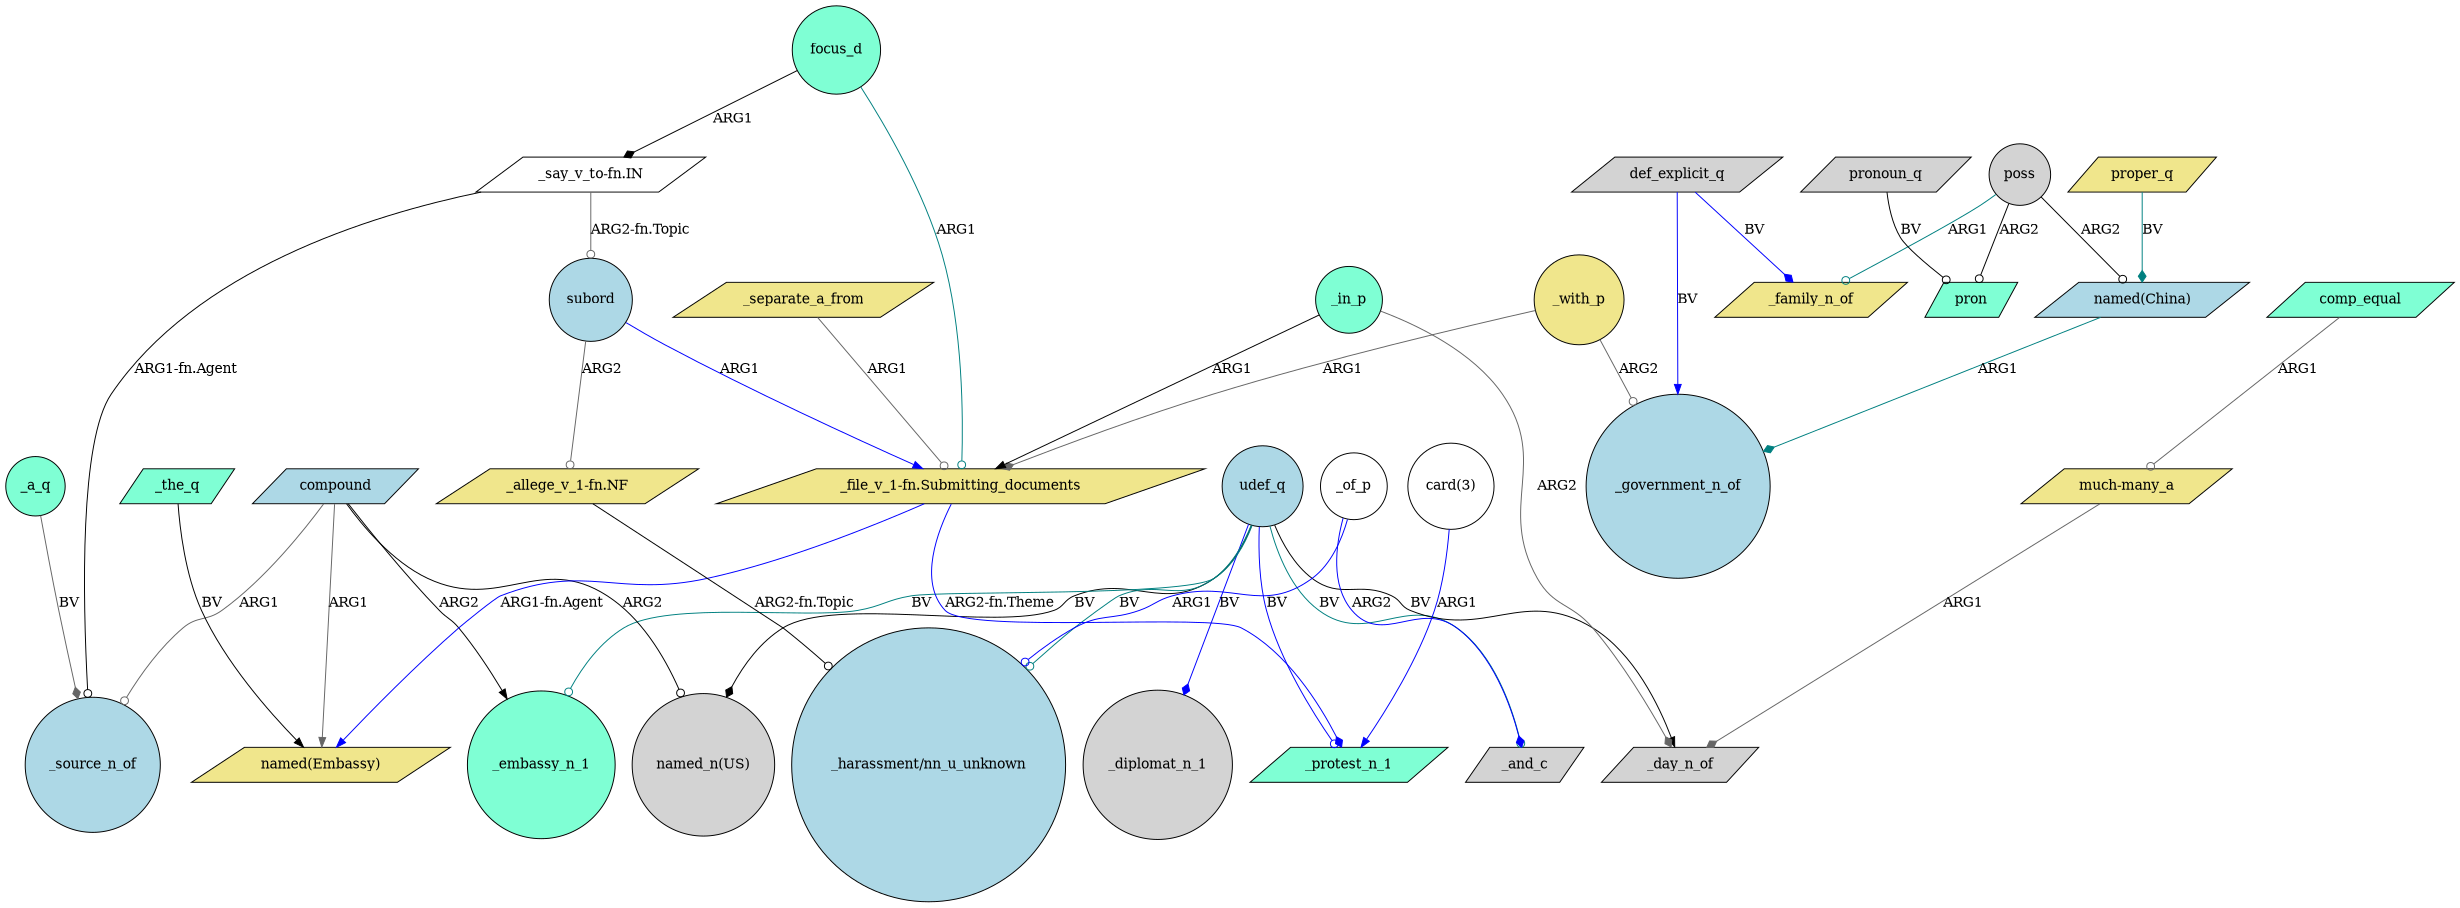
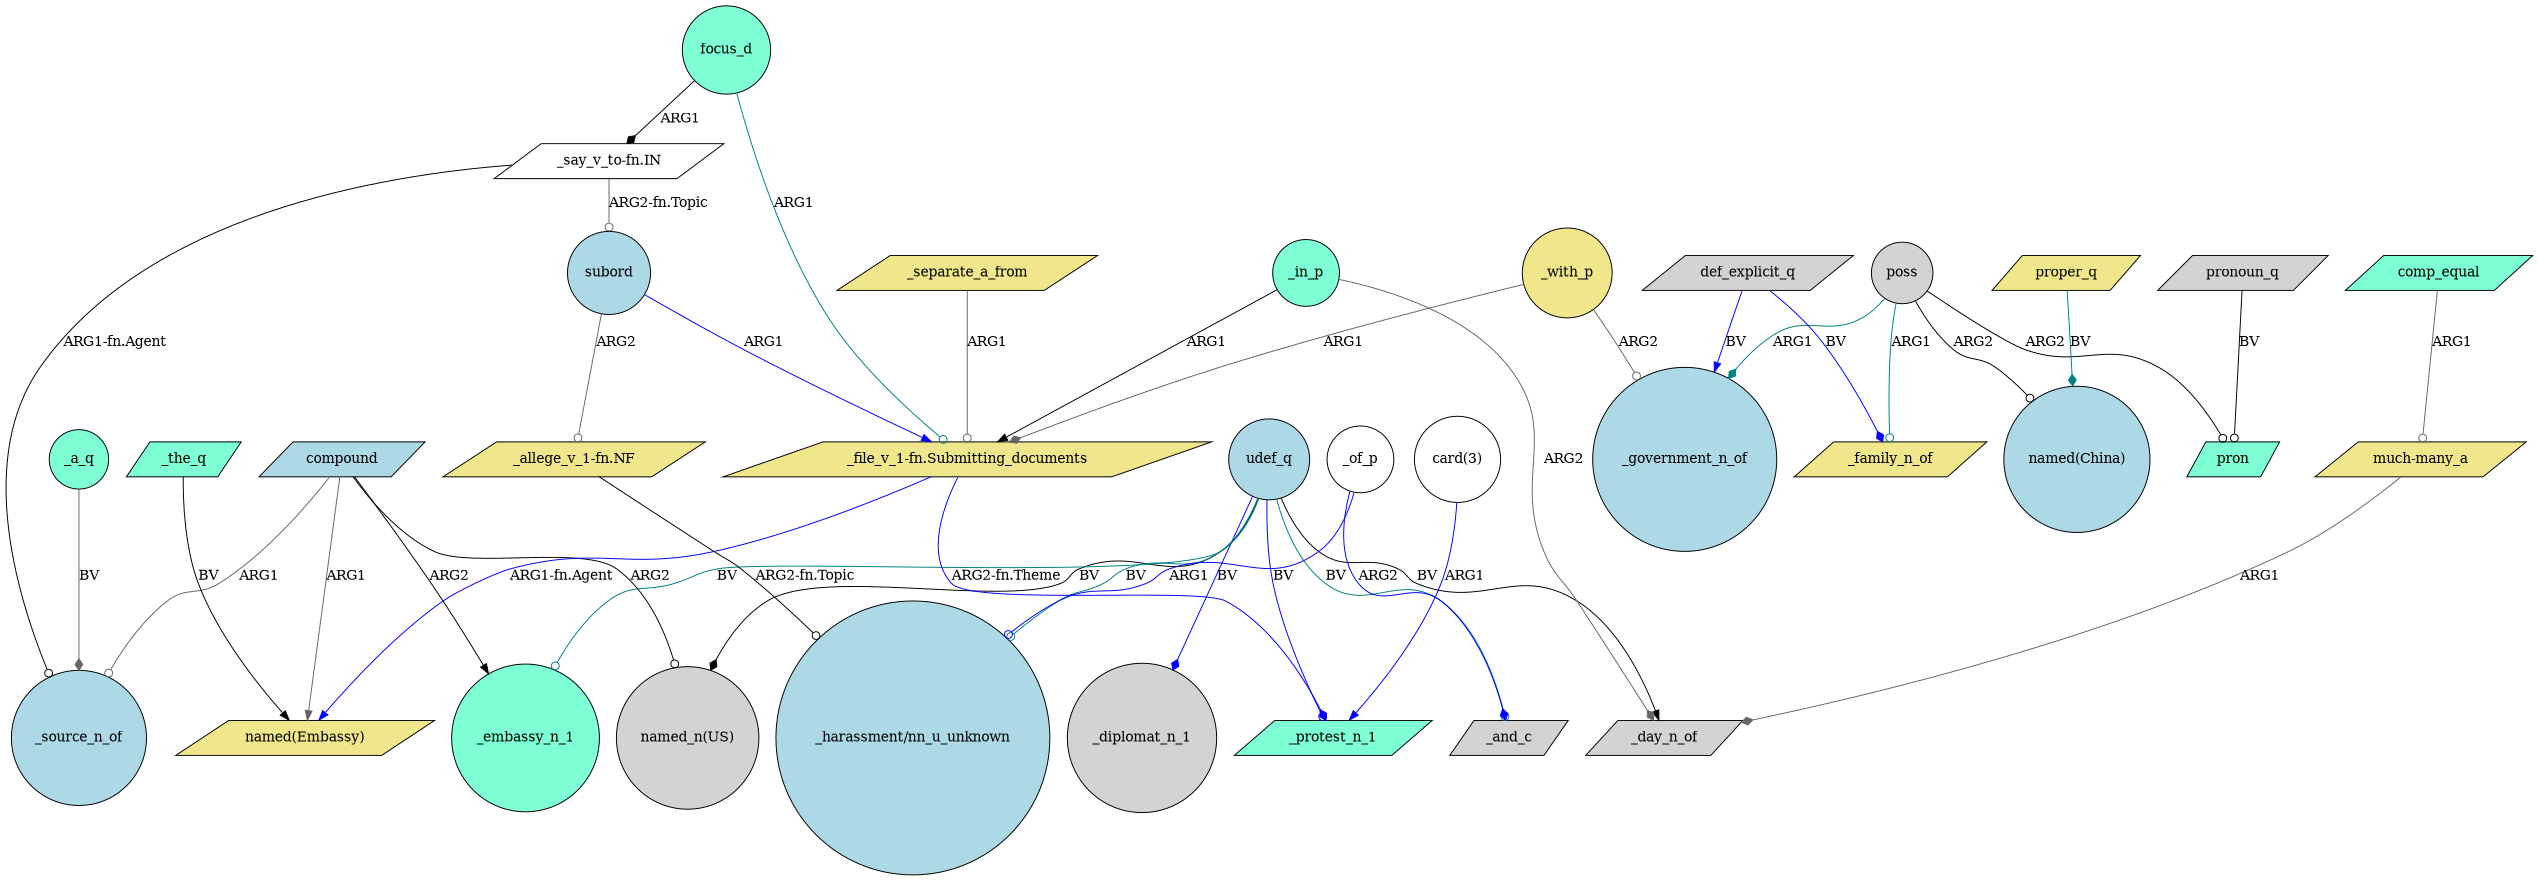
node "named(China)": shape parallelogram -> circle
edge "named(China)" -> "_government_n_of": now "poss" -> "_government_n_of"
